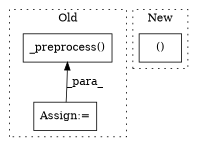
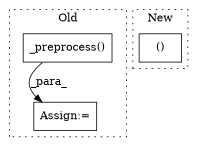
edge "Assign:=" -> "_preprocess()": reversed
